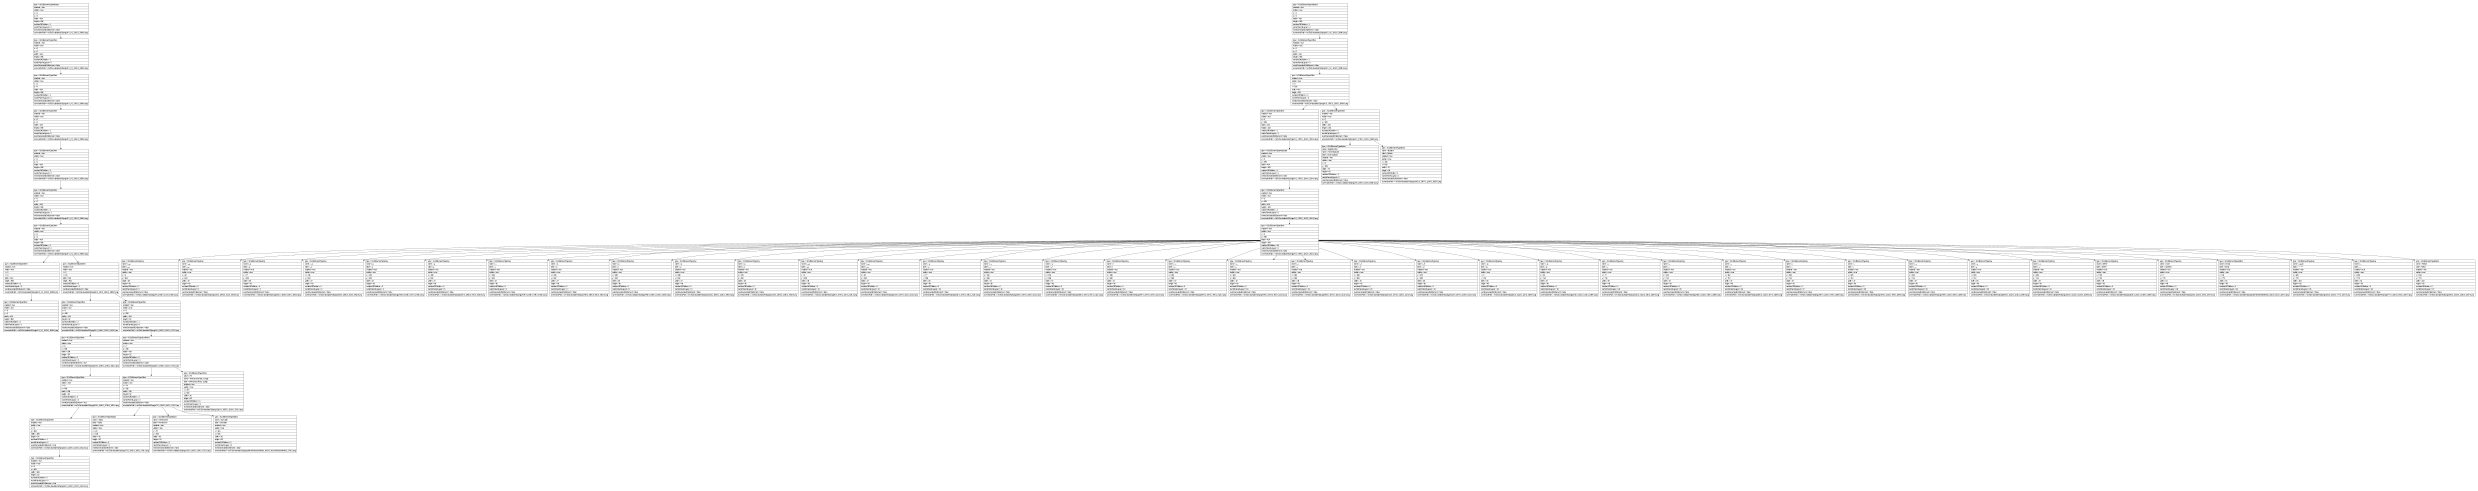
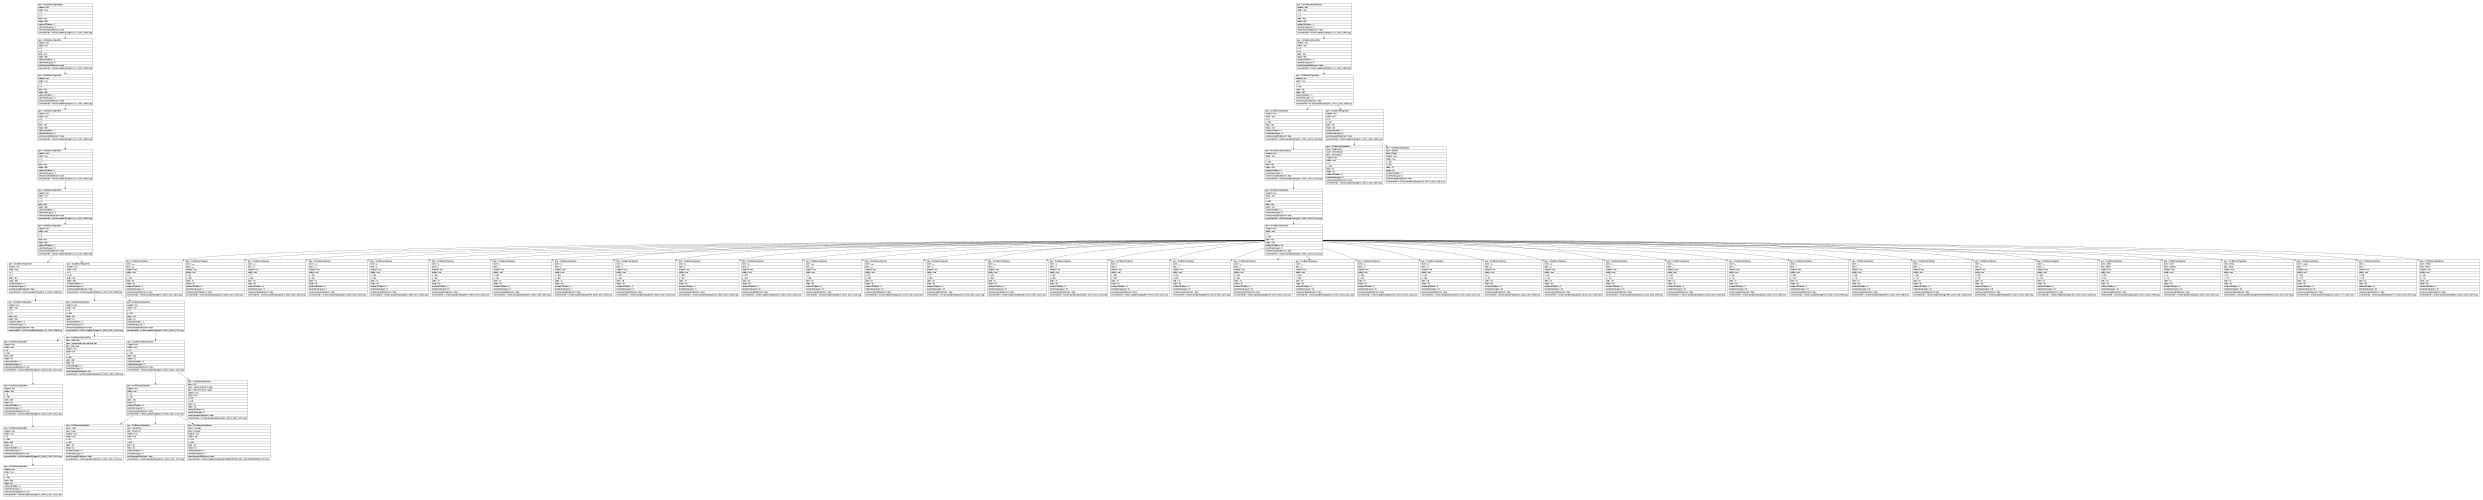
node "type = XCUIElementTypeTextField": added
